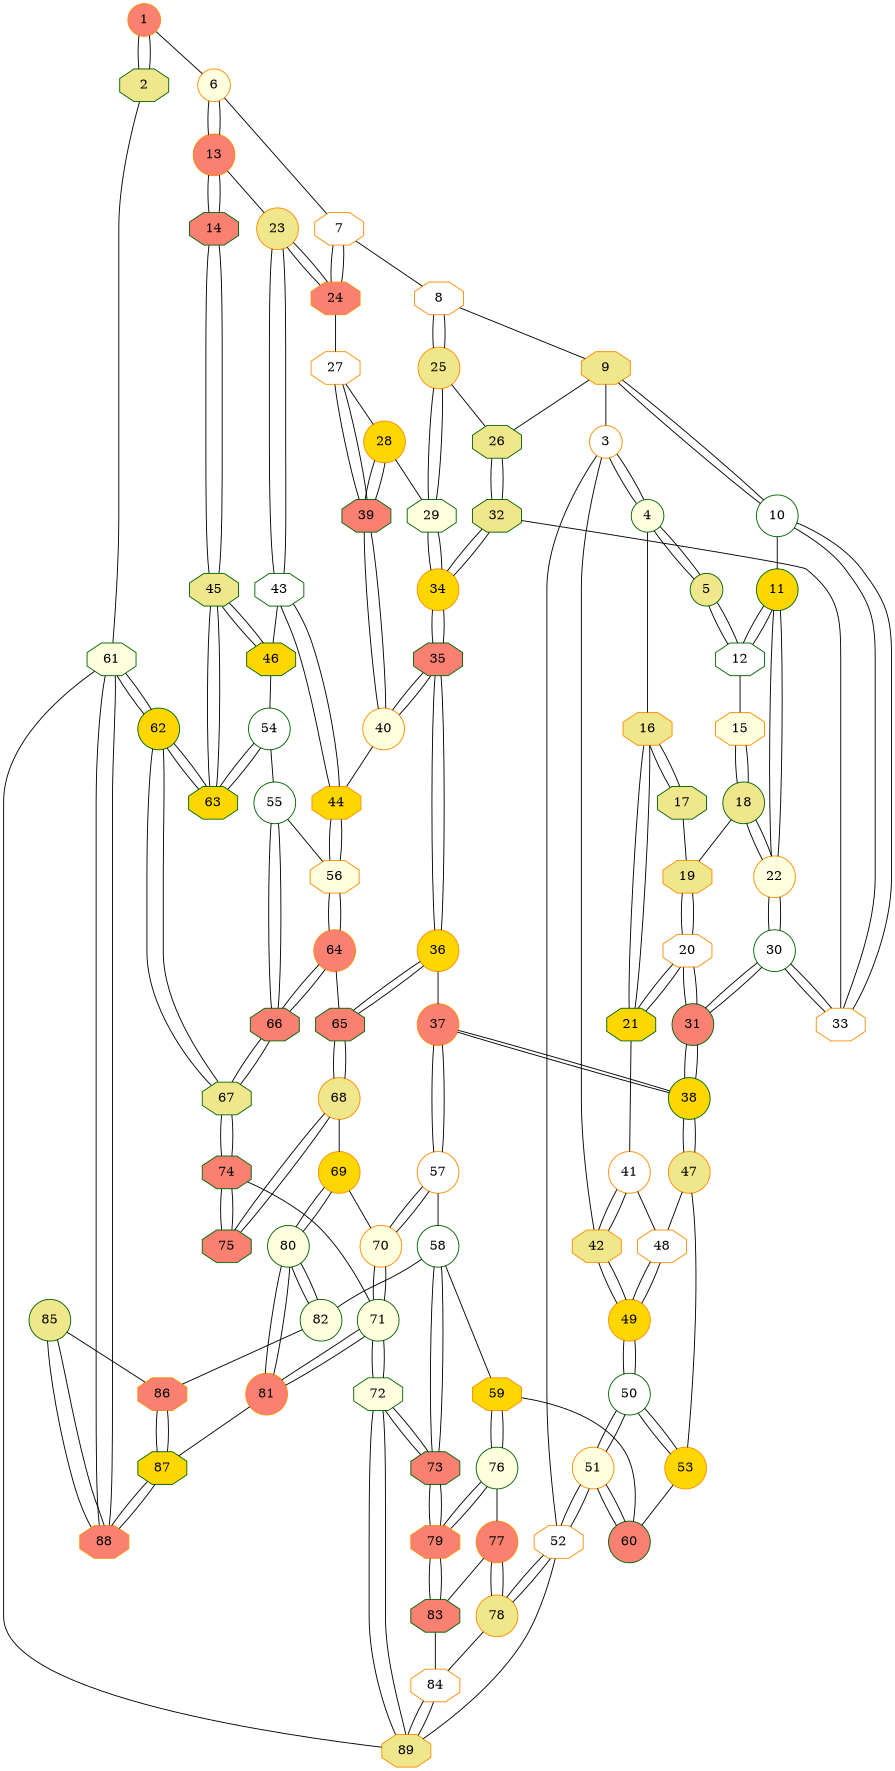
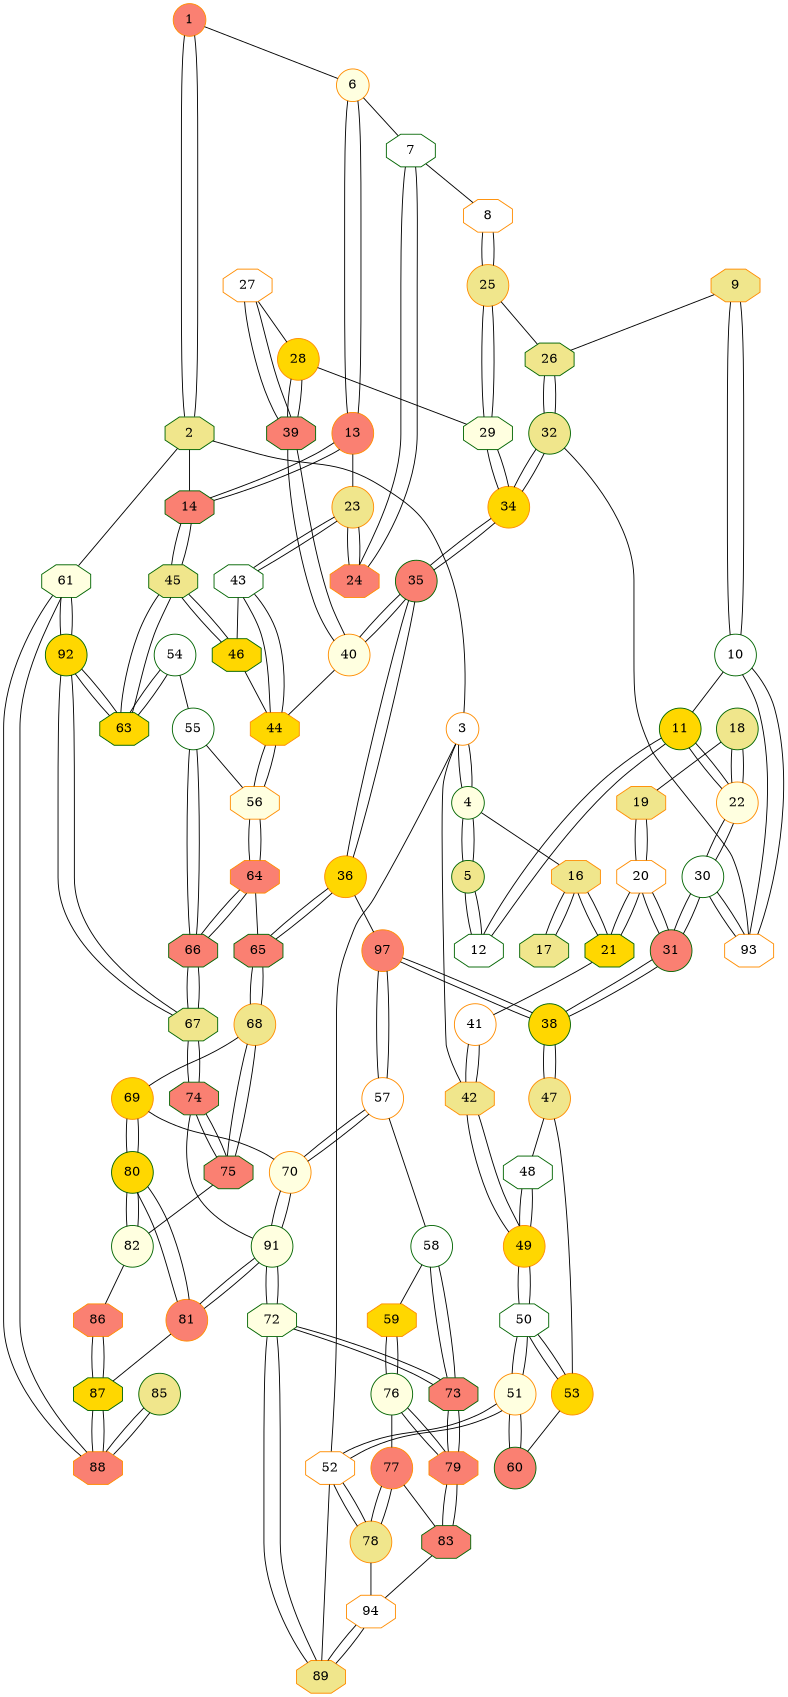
node "7": color darkorange -> darkgreen
edge "24" -- "27": removed
edge "8" -- "9": removed
edge "9" -- "3": now "2" -- "3"
edge "2" -- "14": added
node "32": shape octagon -> circle
node "35": shape octagon -> circle
edge "46" -- "54": now "46" -- "44"
node "62": label "62" -> "92"
node "15": removed
edge "17" -- "19": removed
node "64": shape circle -> octagon
node "37": label "37" -> "97"
node "33": label "33" -> "93"
edge "41" -- "48": removed
node "80": fillcolor lightyellow -> gold
node "48": color darkorange -> darkgreen
edge "58" -- "82": now "75" -- "82"
node "71": label "71" -> "91"
edge "61" -- "89": removed
edge "85" -- "86": removed
node "50": shape circle -> octagon
edge "59" -- "60": removed
node "84": label "84" -> "94"
